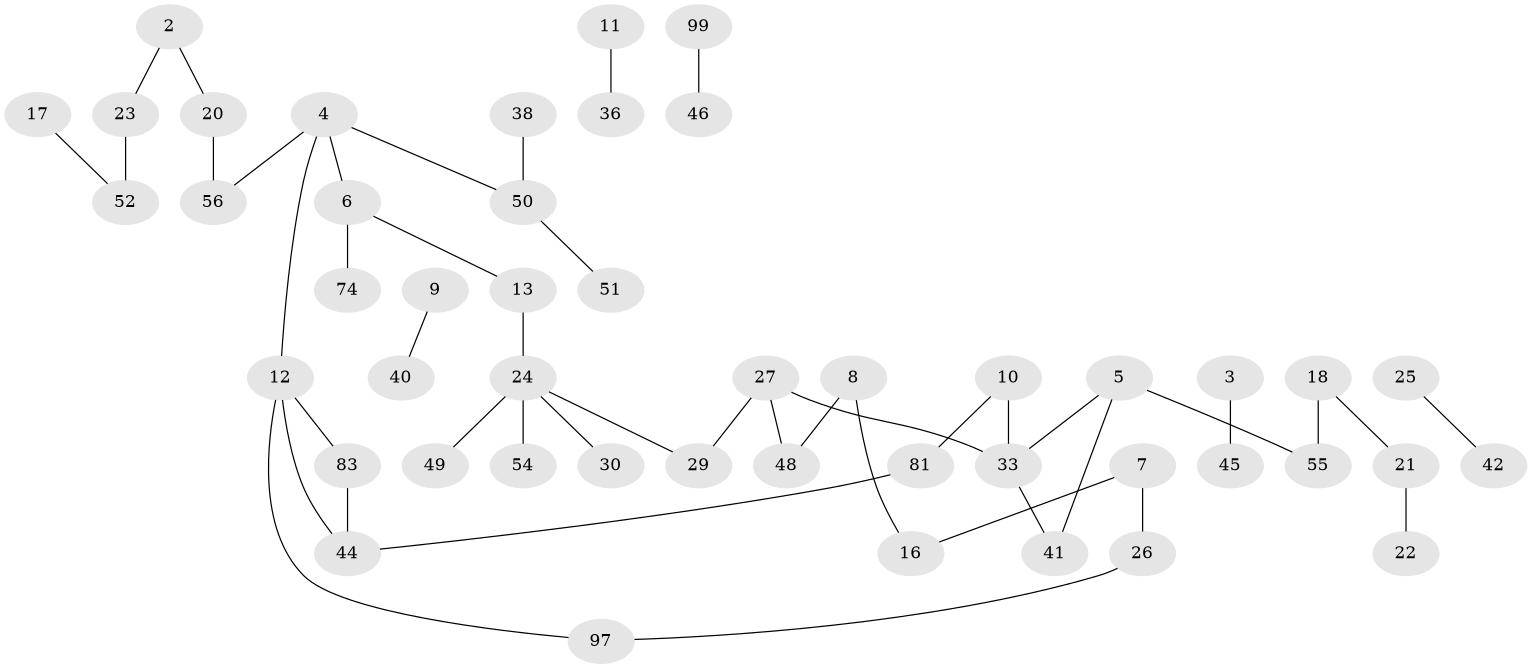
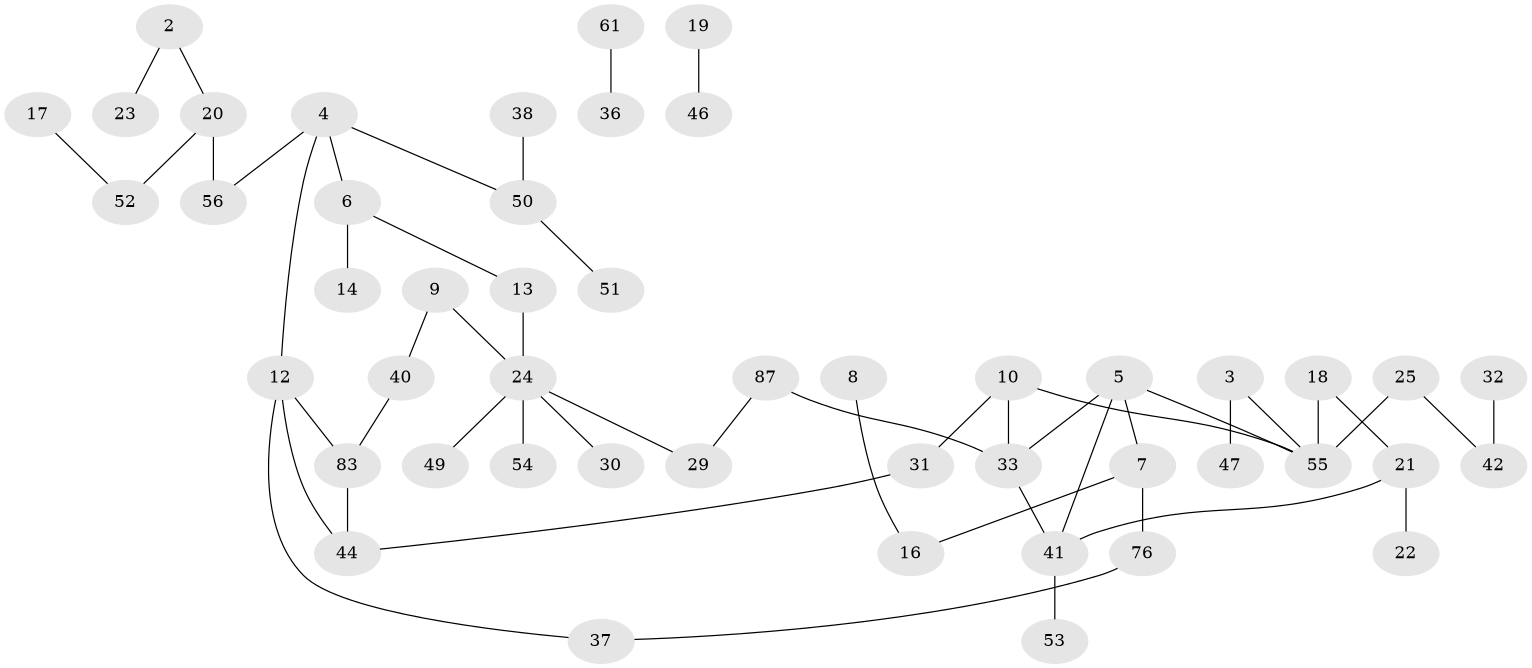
node "11": label "11" -> "61"
node "99": label "99" -> "19"
edge "23" -- "52": now "20" -- "52"
node "74": label "74" -> "14"
edge "9" -- "24": added
node "27": label "27" -> "87"
node "32": added
edge "25" -- "55": added
edge "10" -- "55": added
edge "40" -- "83": added
edge "5" -- "7": added
edge "3" -- "55": added
node "48": removed
node "81": label "81" -> "31"
node "45": label "45" -> "47"
edge "21" -- "41": added
node "26": label "26" -> "76"
node "97": label "97" -> "37"
node "53": added
